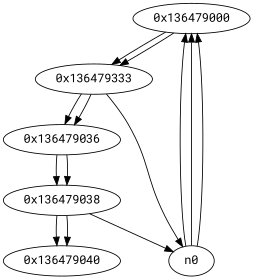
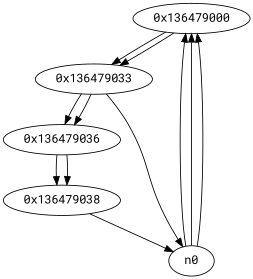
node "0x136479333": label "0x136479333" -> "0x136479033"
node "0x136479040": removed
